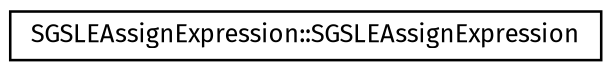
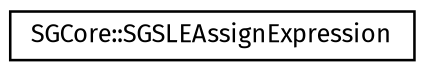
node "SGSLEAssignExpression::SGSLEAssignExpression": label "SGSLEAssignExpression::SGSLEAssignExpression" -> "SGCore::SGSLEAssignExpression"
